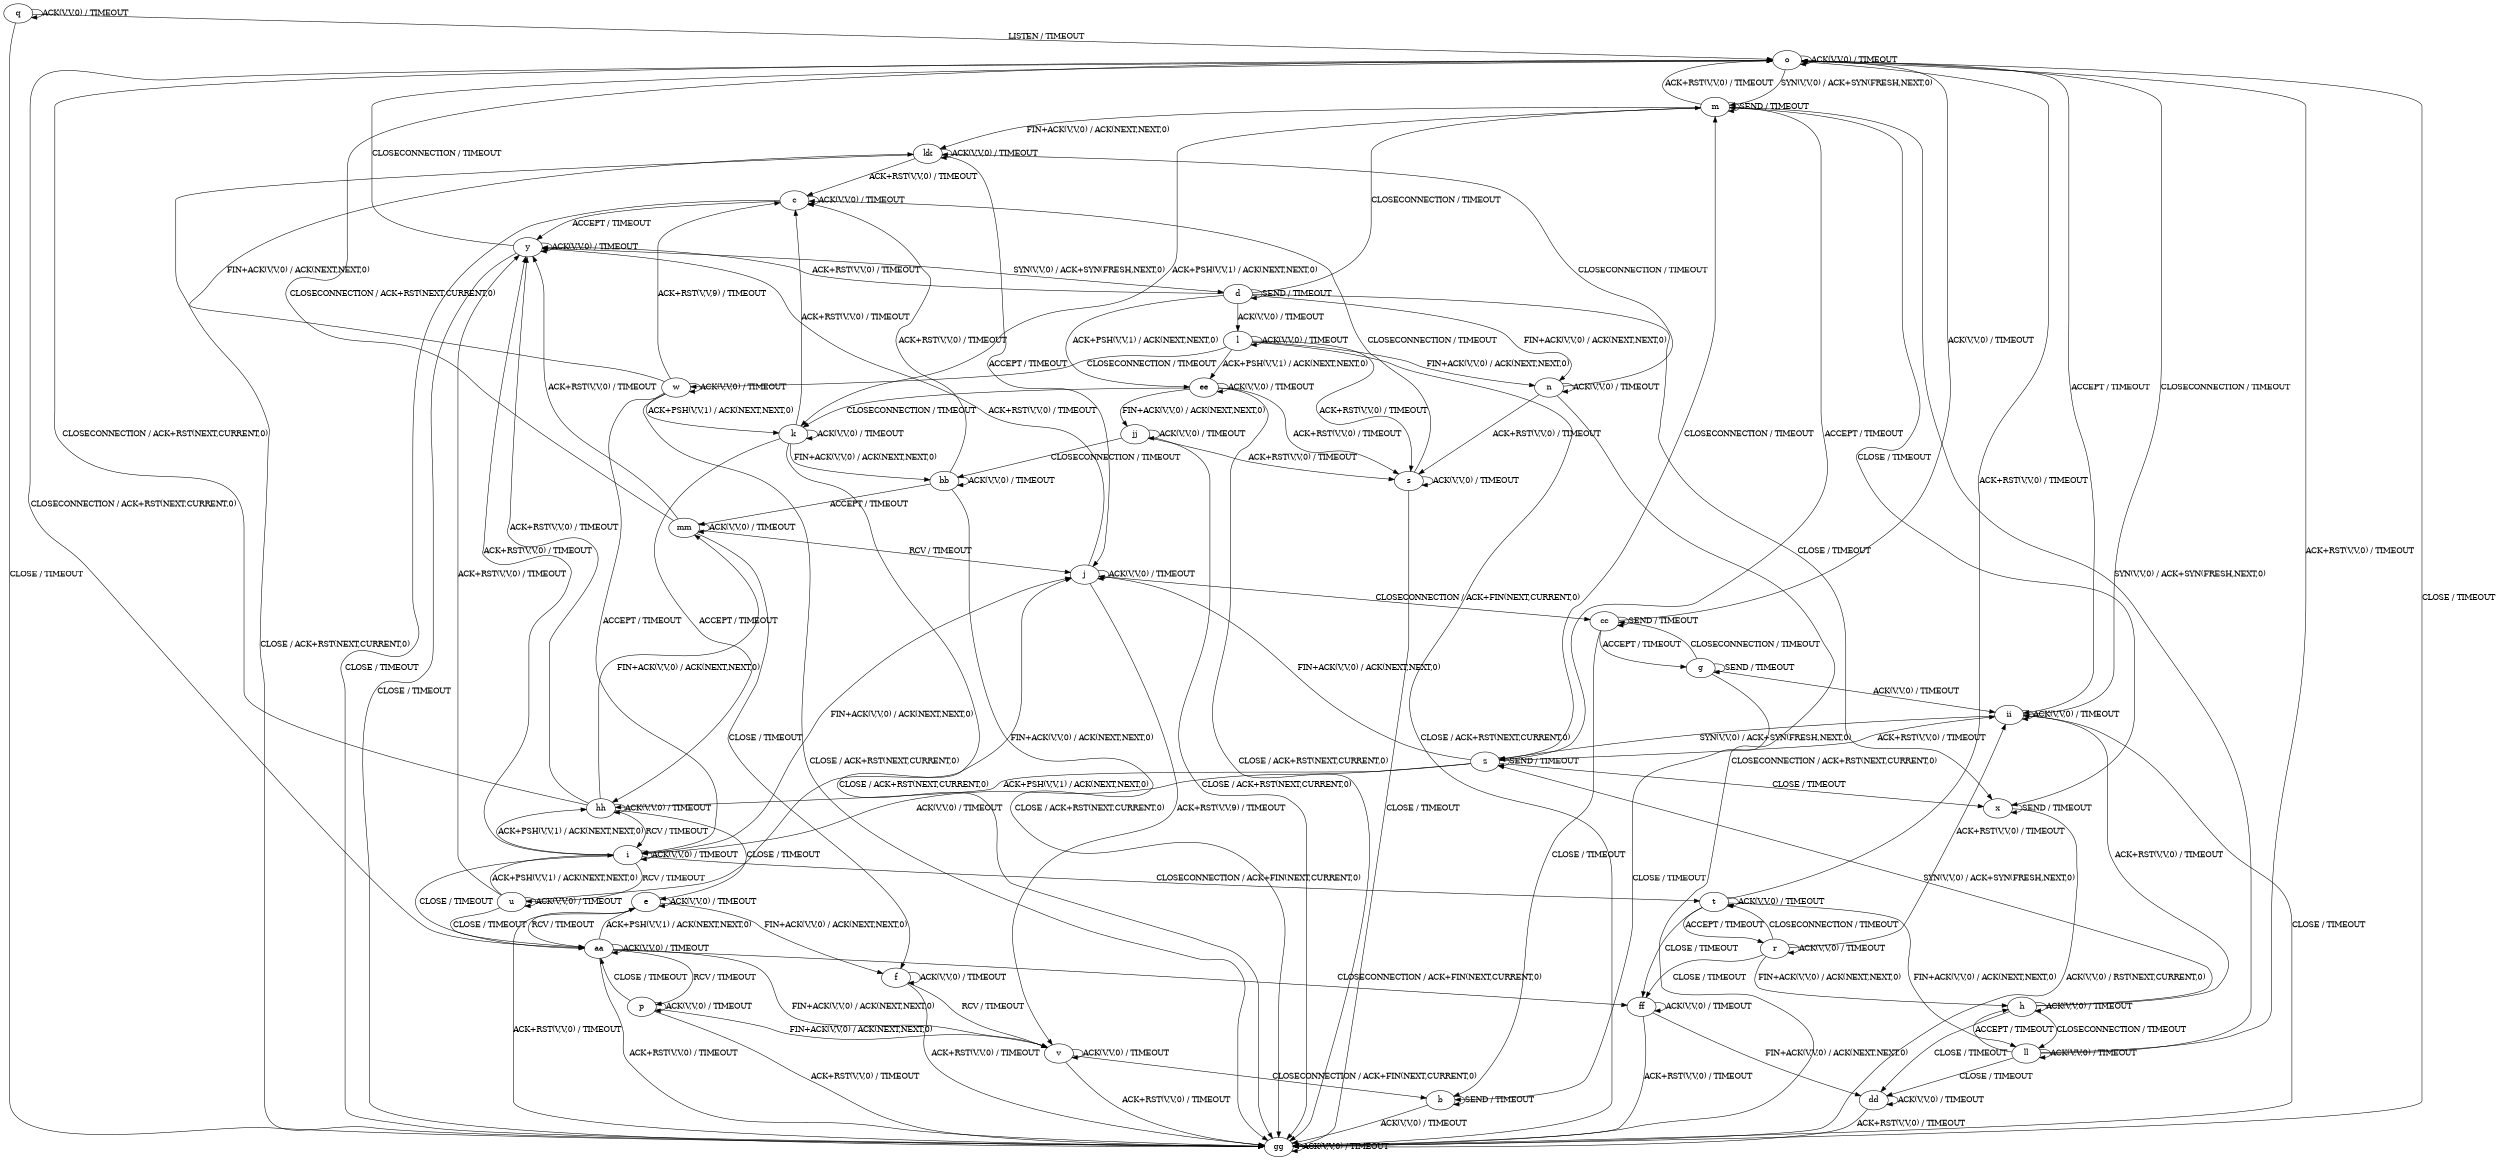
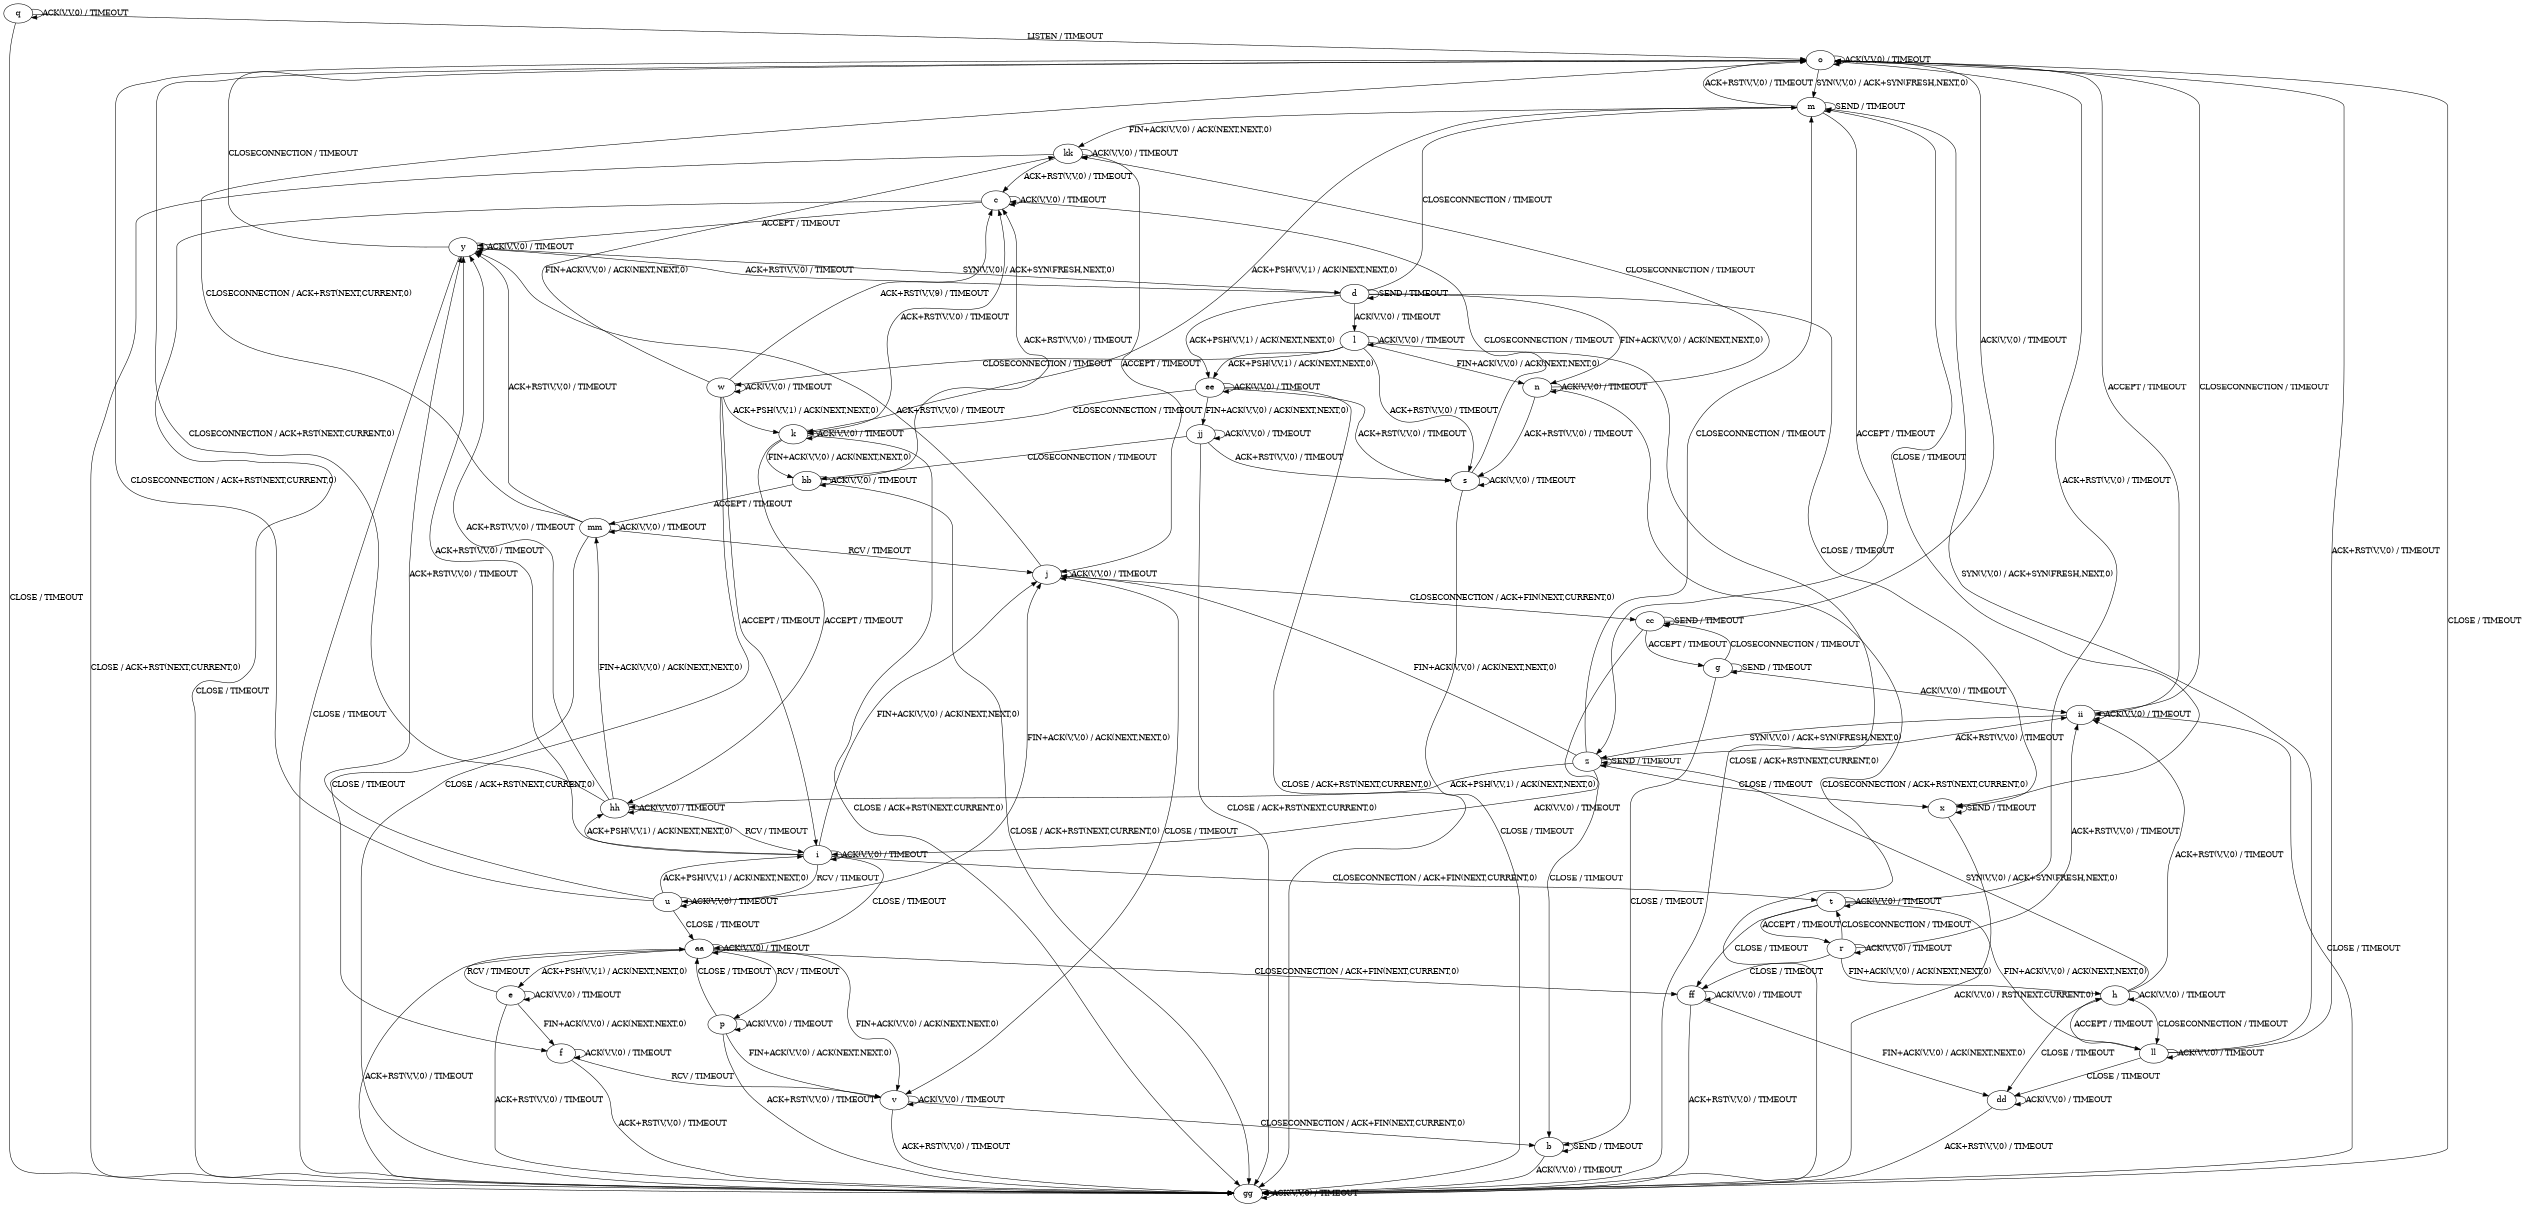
edge "aa" -> "o": now "u" -> "o"
edge "j" -> "v": label "ACK+RST(V,V,9) / TIMEOUT" -> "CLOSE / TIMEOUT"
edge "hh" -> "e": removed, label "CLOSE / TIMEOUT"
